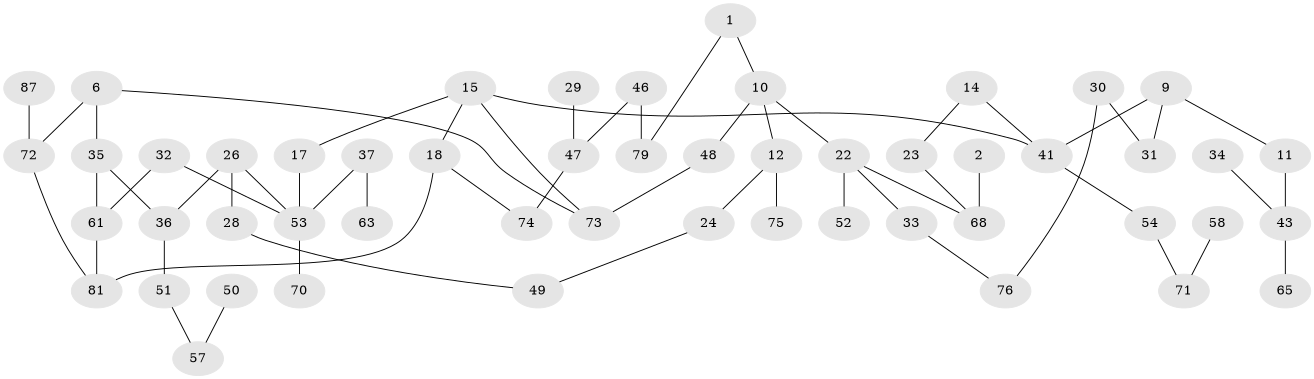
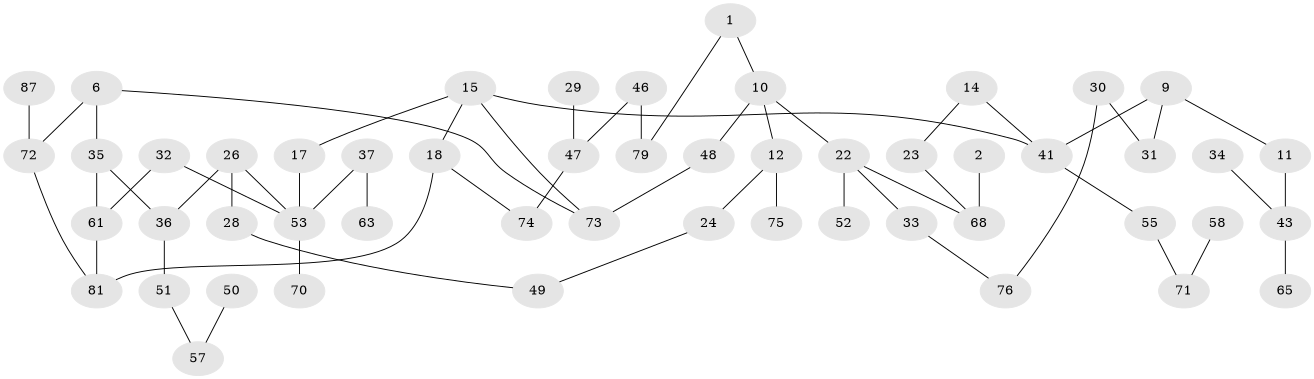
node "54": label "54" -> "55"
